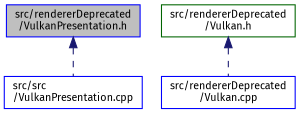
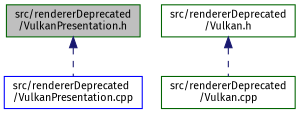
node "src/rendererDeprecated /VulkanPresentation.h": color blue -> darkgreen
node "src/src /VulkanPresentation.cpp": label "src/src /VulkanPresentation.cpp" -> "src/rendererDeprecated /VulkanPresentation.cpp"
node "src/rendererDeprecated /Vulkan.cpp": color blue -> darkgreen
